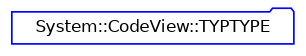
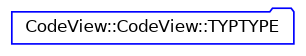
node "System::CodeView::TYPTYPE": label "System::CodeView::TYPTYPE" -> "CodeView::CodeView::TYPTYPE"
